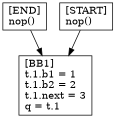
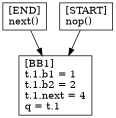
node "[END] nop()": label "[END] nop()" -> "[END] next()"
node "[BB1] t.1.b1 = 1 t.1.b2 = 2 t.1.next = 3 q = t.1": label "[BB1] t.1.b1 = 1 t.1.b2 = 2 t.1.next = 3 q = t.1" -> "[BB1] t.1.b1 = 1 t.1.b2 = 2 t.1.next = 4 q = t.1"
